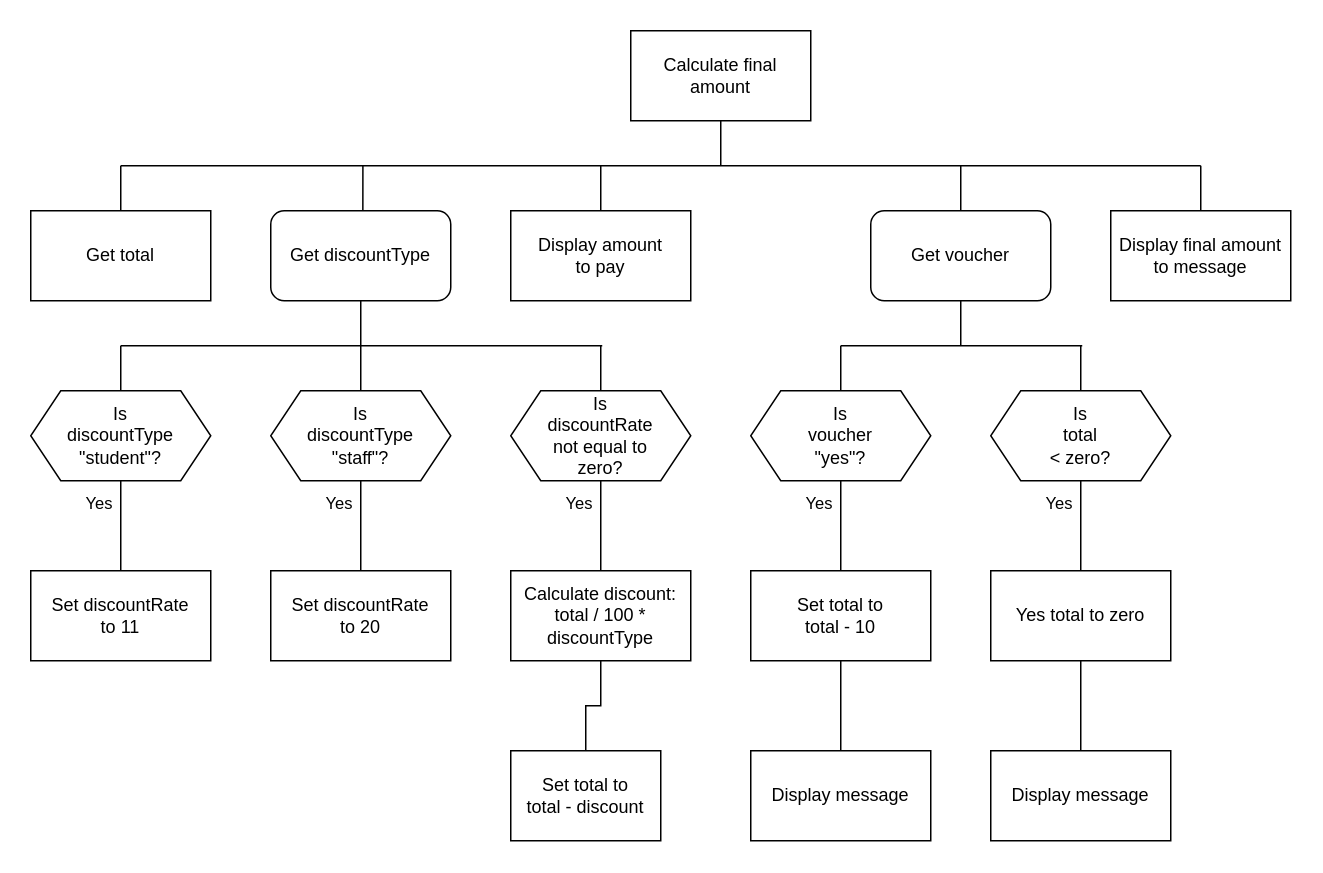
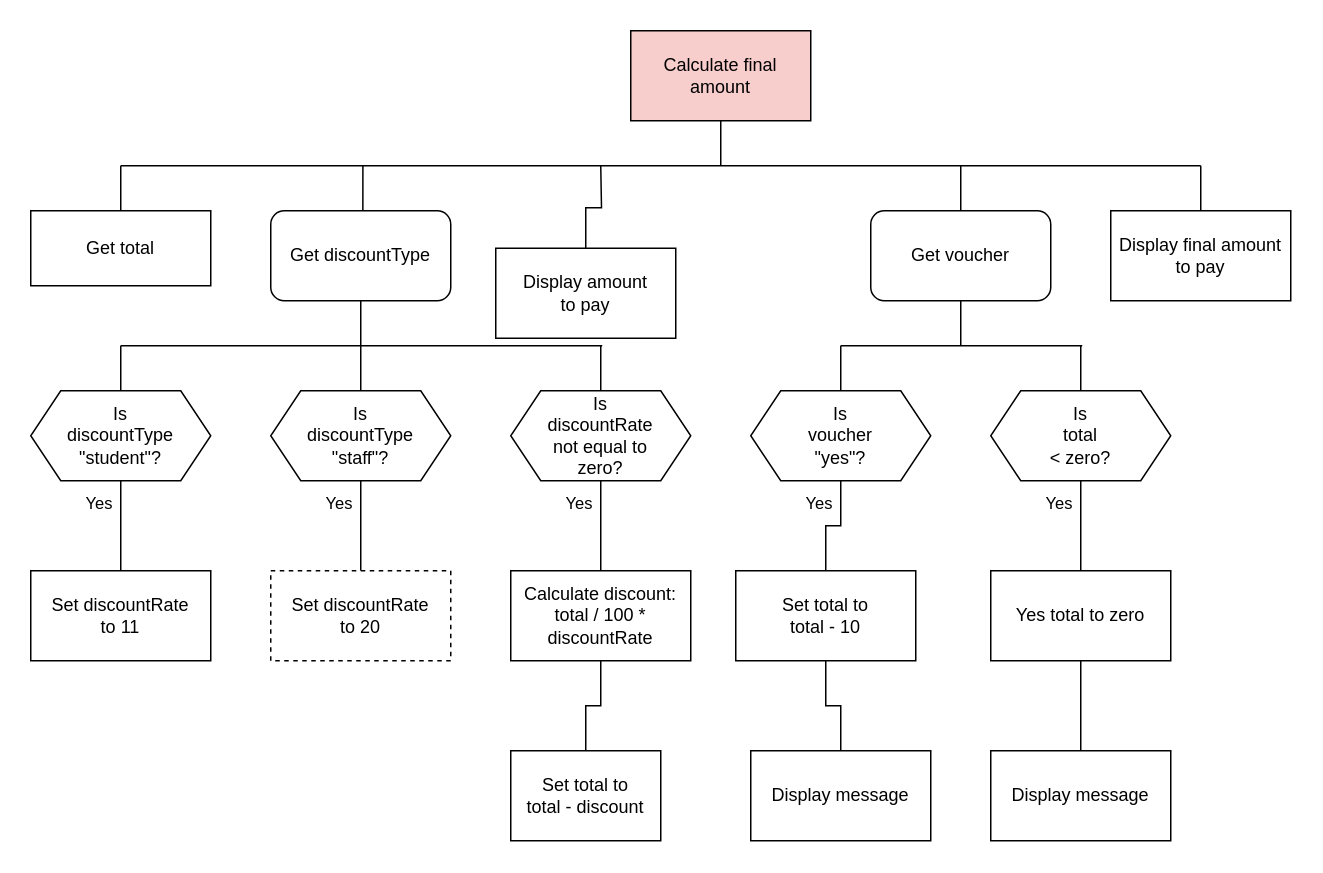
node "Calculate final amount": fillcolor #ffffff -> #f8cecc
node "Get total": size 180x90 -> 180x75
node "Display amount to pay": moved (601, 256) -> (586, 293)
node "Display final amount to message": label "Display final amount to message" -> "Display final amount to pay"
node "Set discountRate to 20": style solid -> dashed
node "Calculate discount: total / 100 * discountType": label "Calculate discount: total / 100 * discountType" -> "Calculate discount: total / 100 * discountRate"
node "Set total tototal - 10": moved (841, 616) -> (826, 616)
